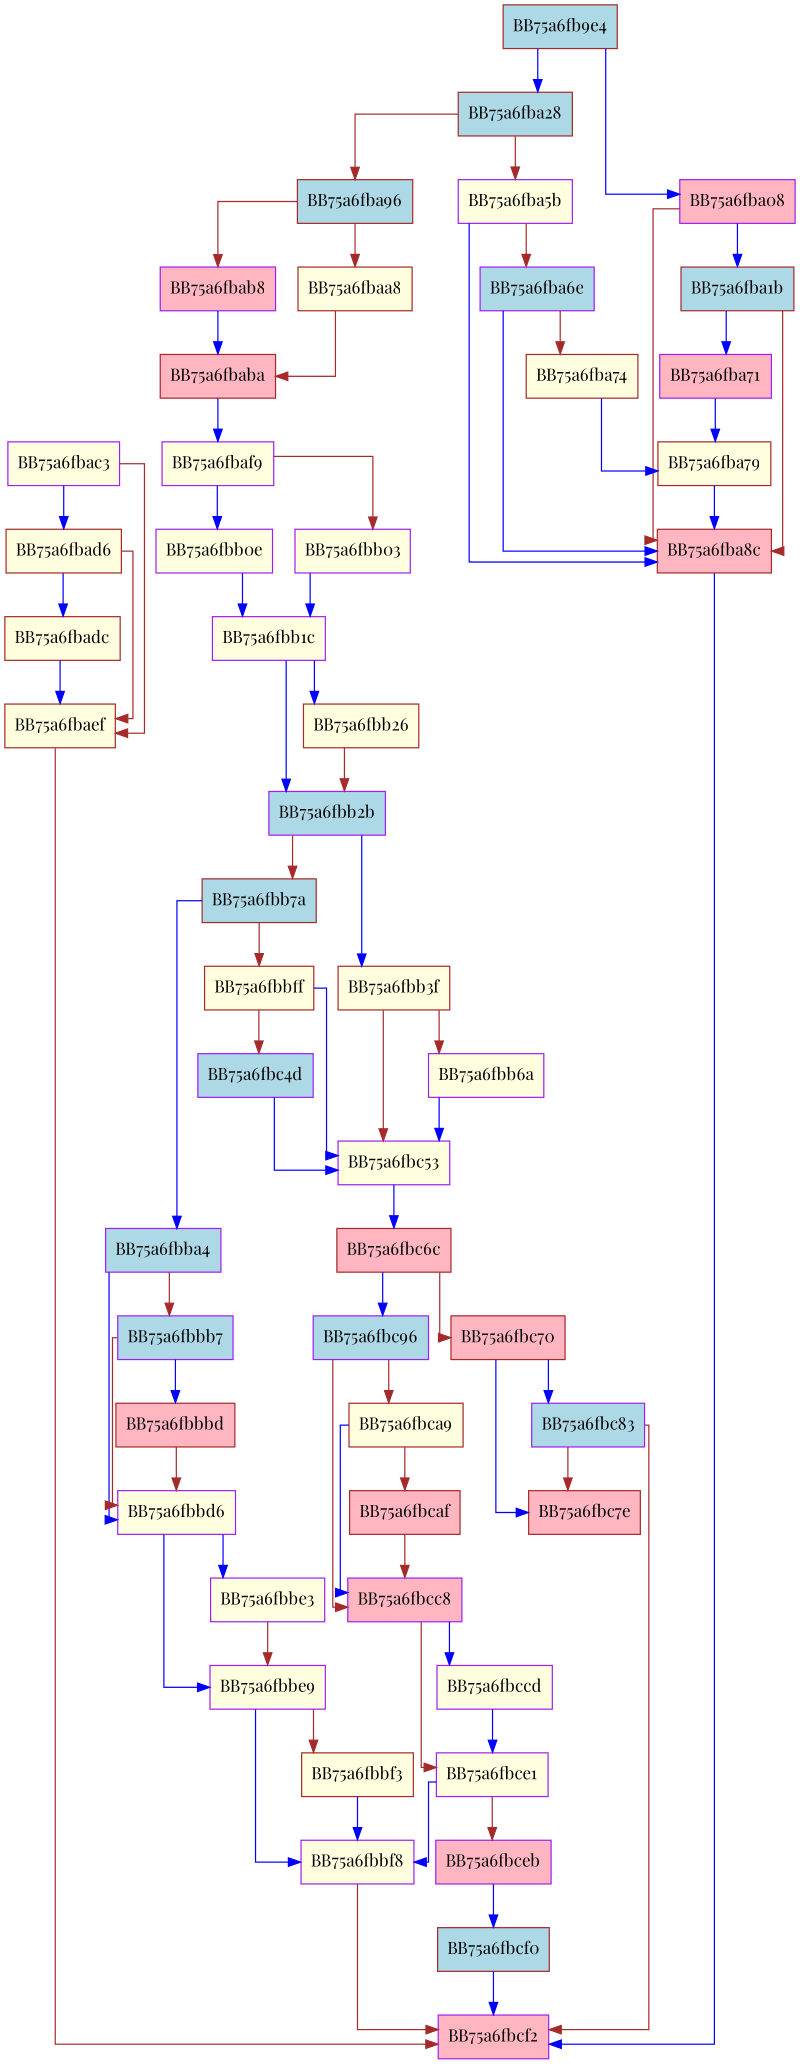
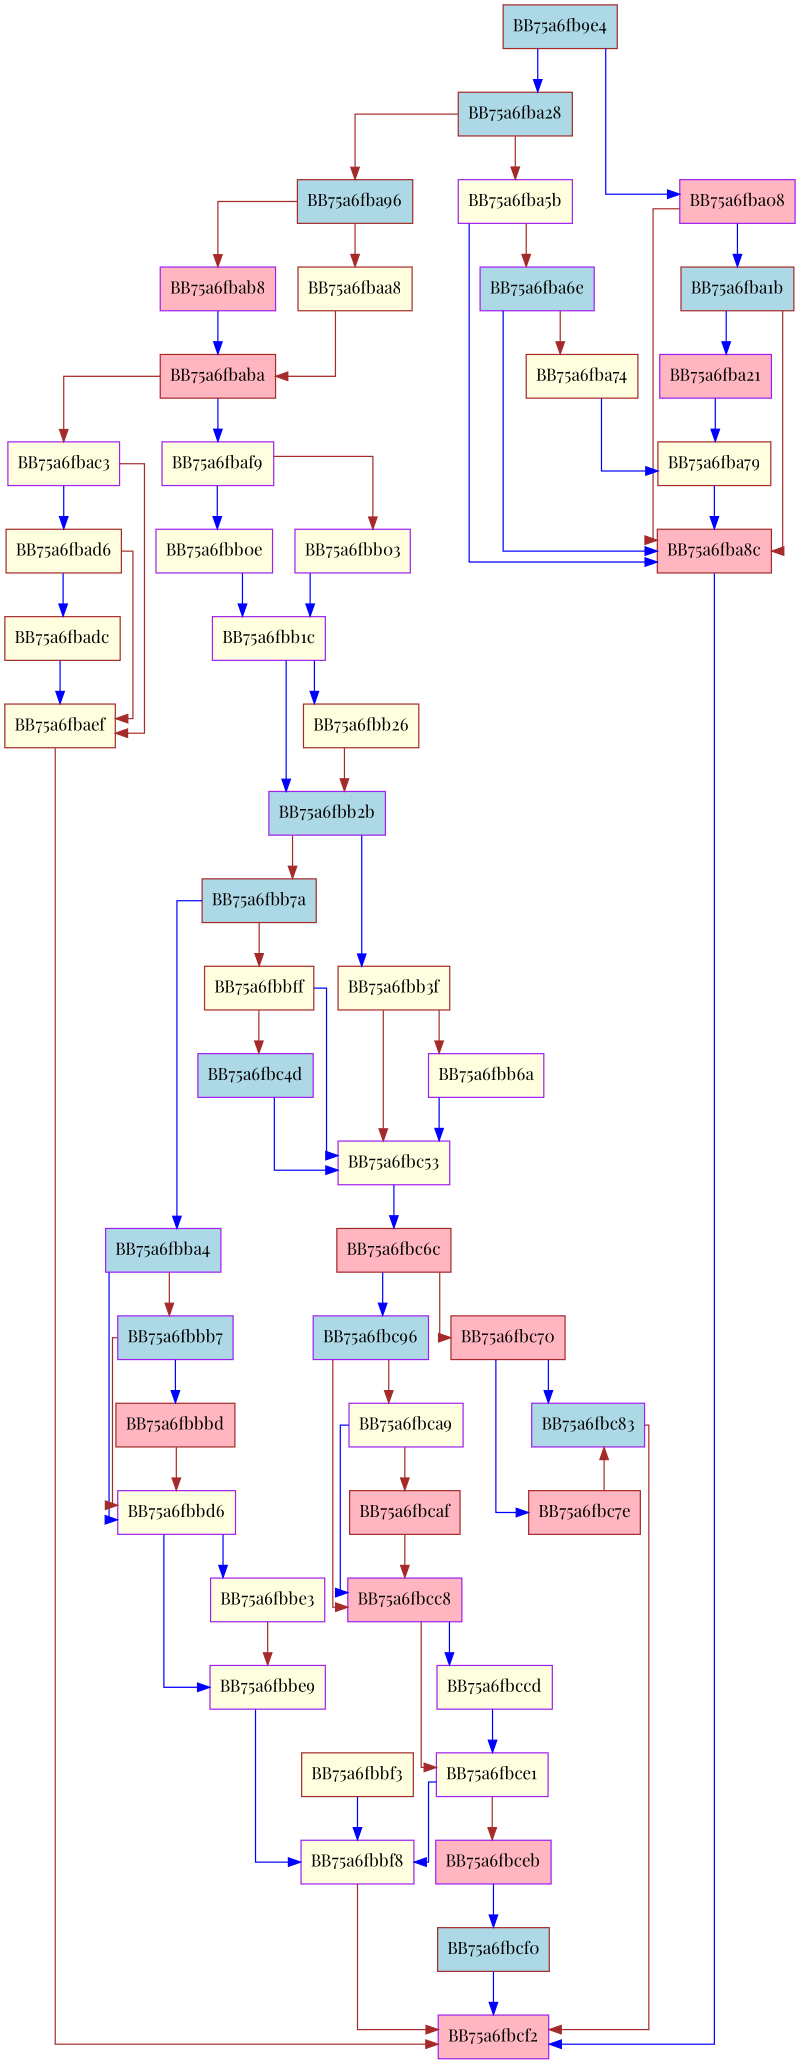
edge "BB75a6fbaba" -> "BB75a6fbac3": added
node "BB75a6fba71": label "BB75a6fba71" -> "BB75a6fba21"
node "BB75a6fbca9": color brown -> purple
edge "BB75a6fbc83" -> "BB75a6fbc7e": reversed
edge "BB75a6fbbe9" -> "BB75a6fbbf3": removed
